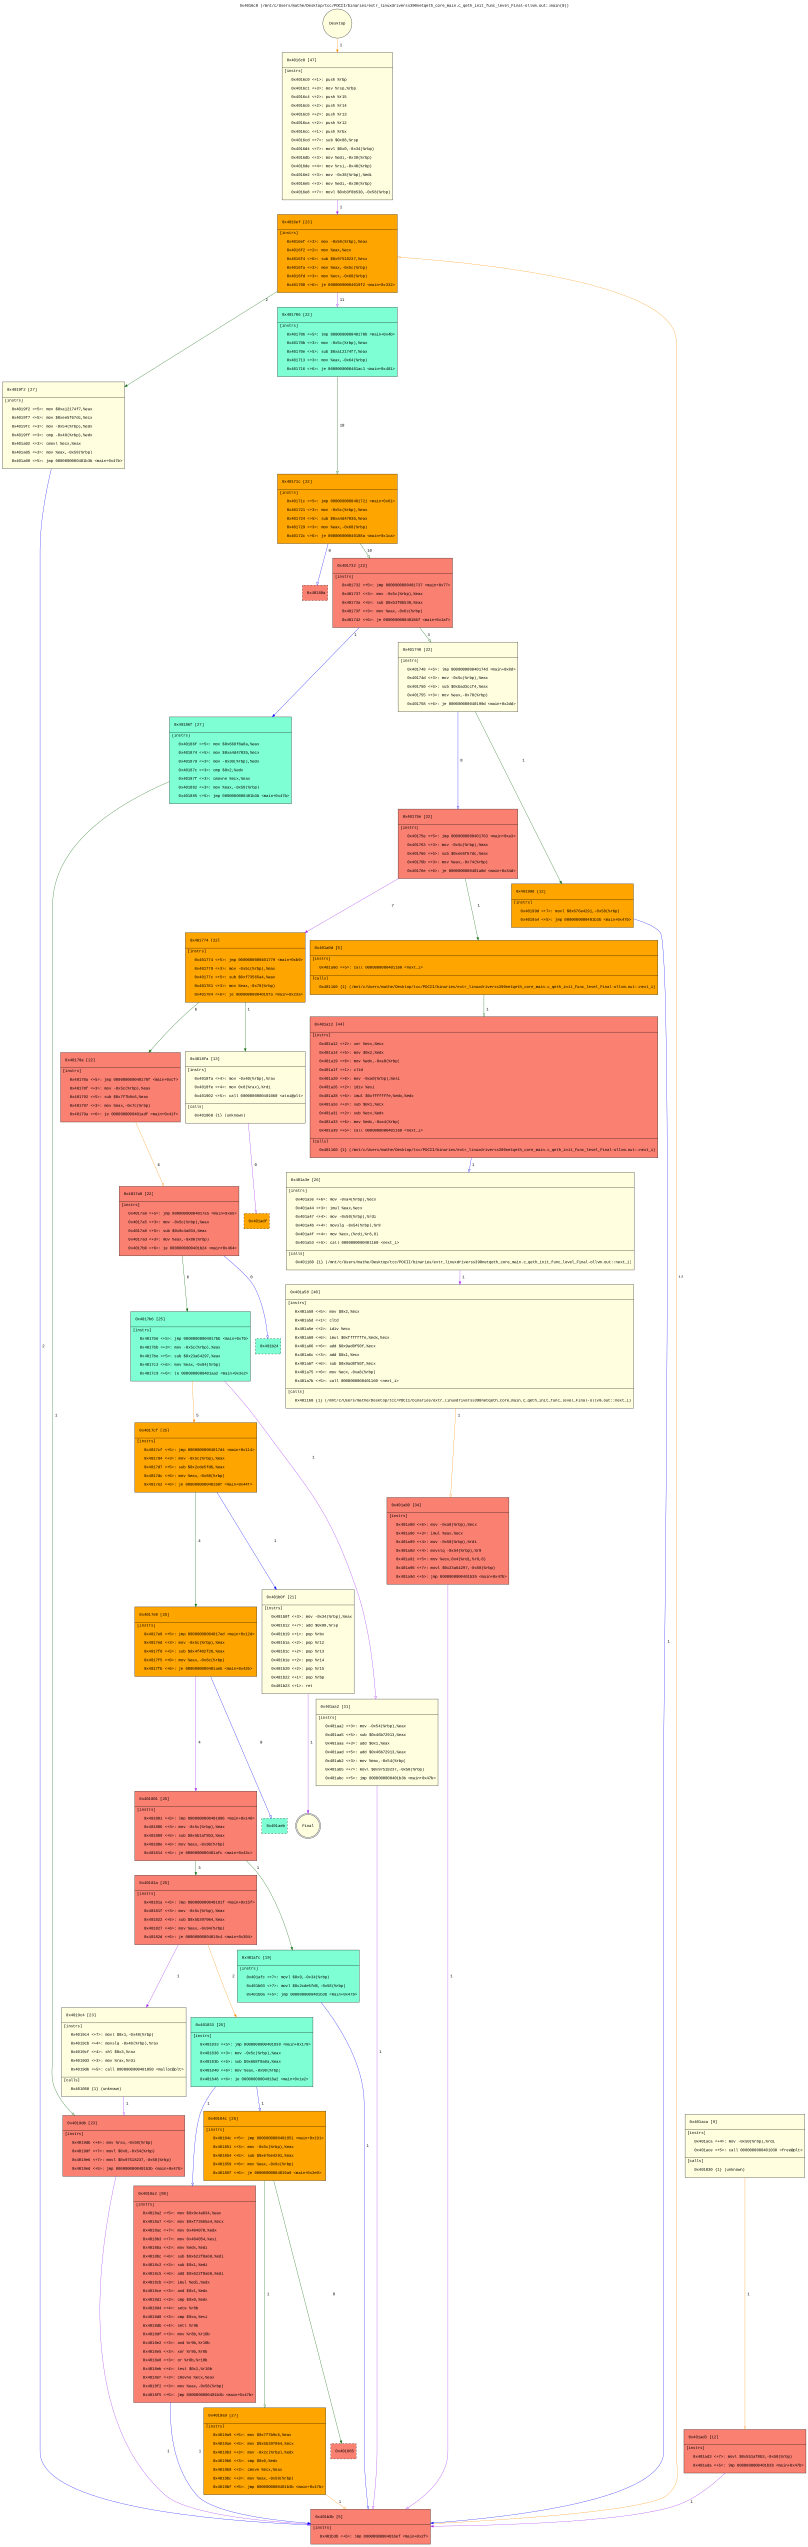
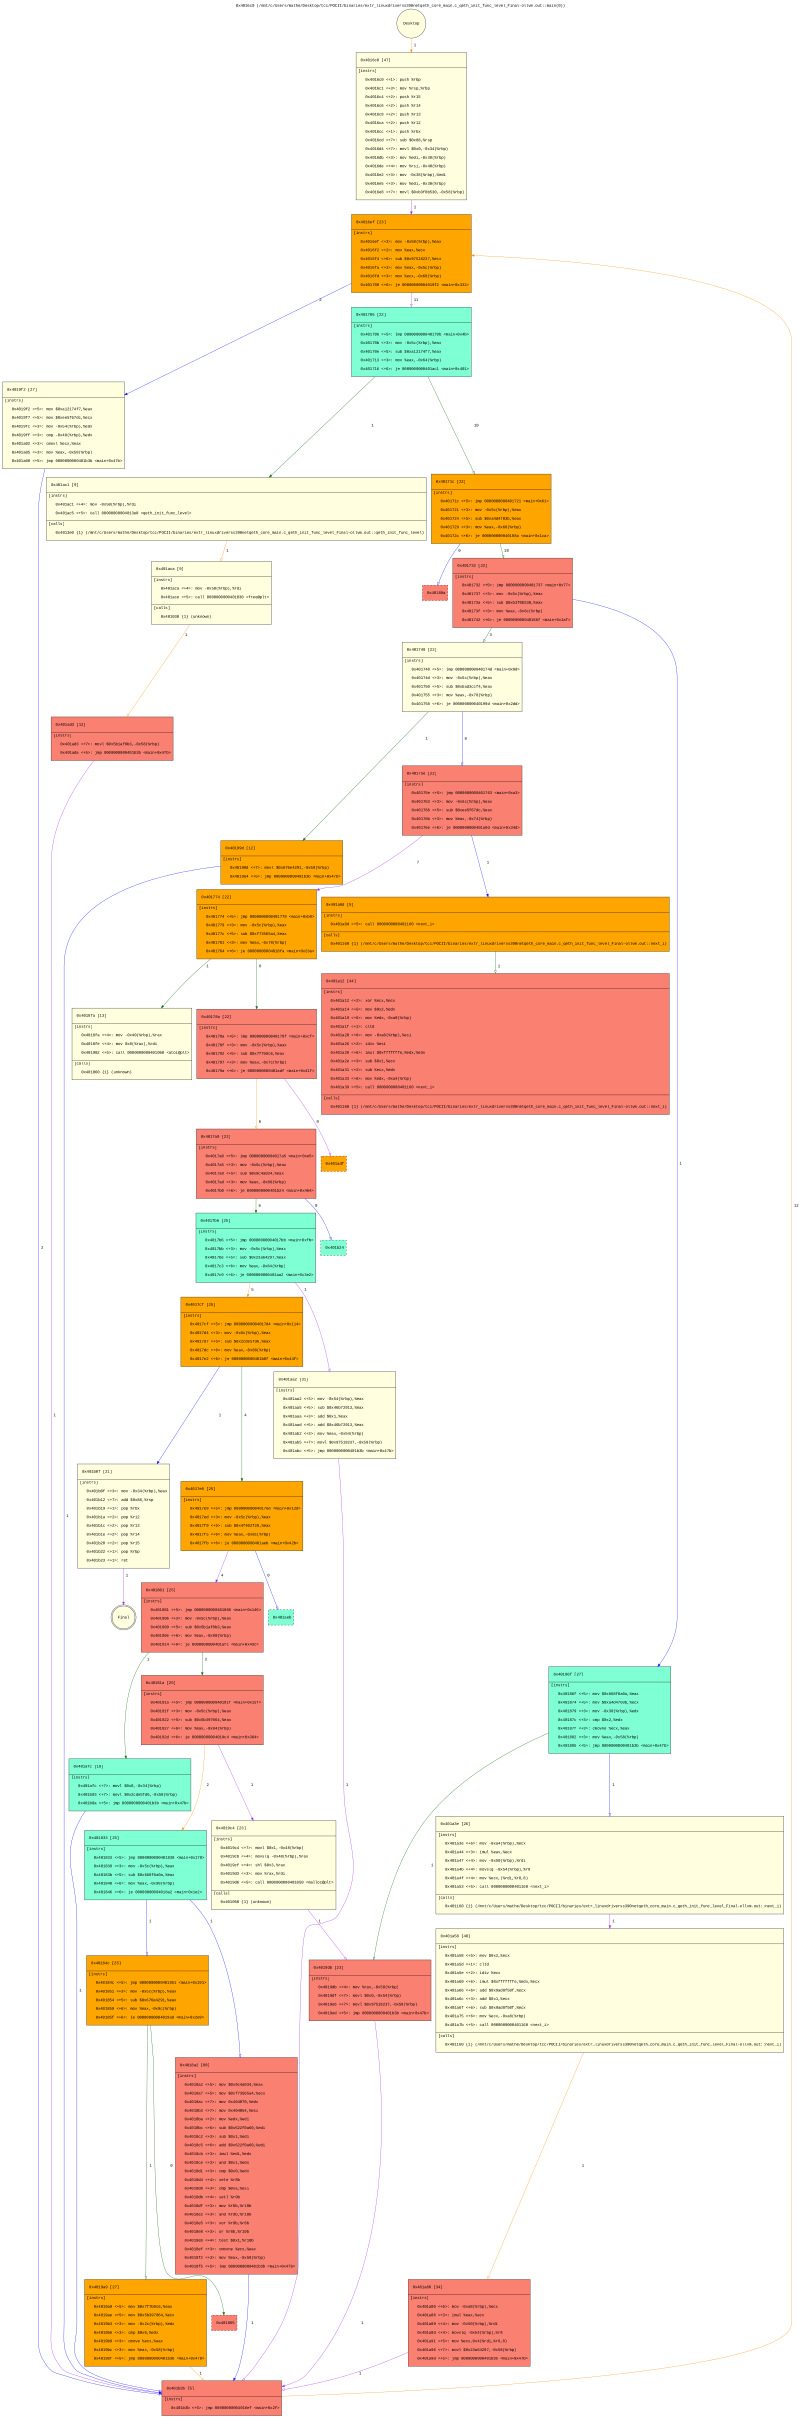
edge "0x4016ef [23]" -> "0x4019f2 [27]": color darkgreen -> blue
node "0x401ac1 [9]": added
edge "0x40175e [22]" -> "0x401a0d [5]": color darkgreen -> blue
edge "0x401a12 [44]" -> "0x401a3e [26]": now "0x40186f [27]" -> "0x401a3e [26]"
edge "0x4018fa [13]" -> "0x401adf": now "0x40178a [22]" -> "0x401adf"
edge "0x401b3b [5]" -> "0x4016ef [23]": arrowhead onormal -> normal
